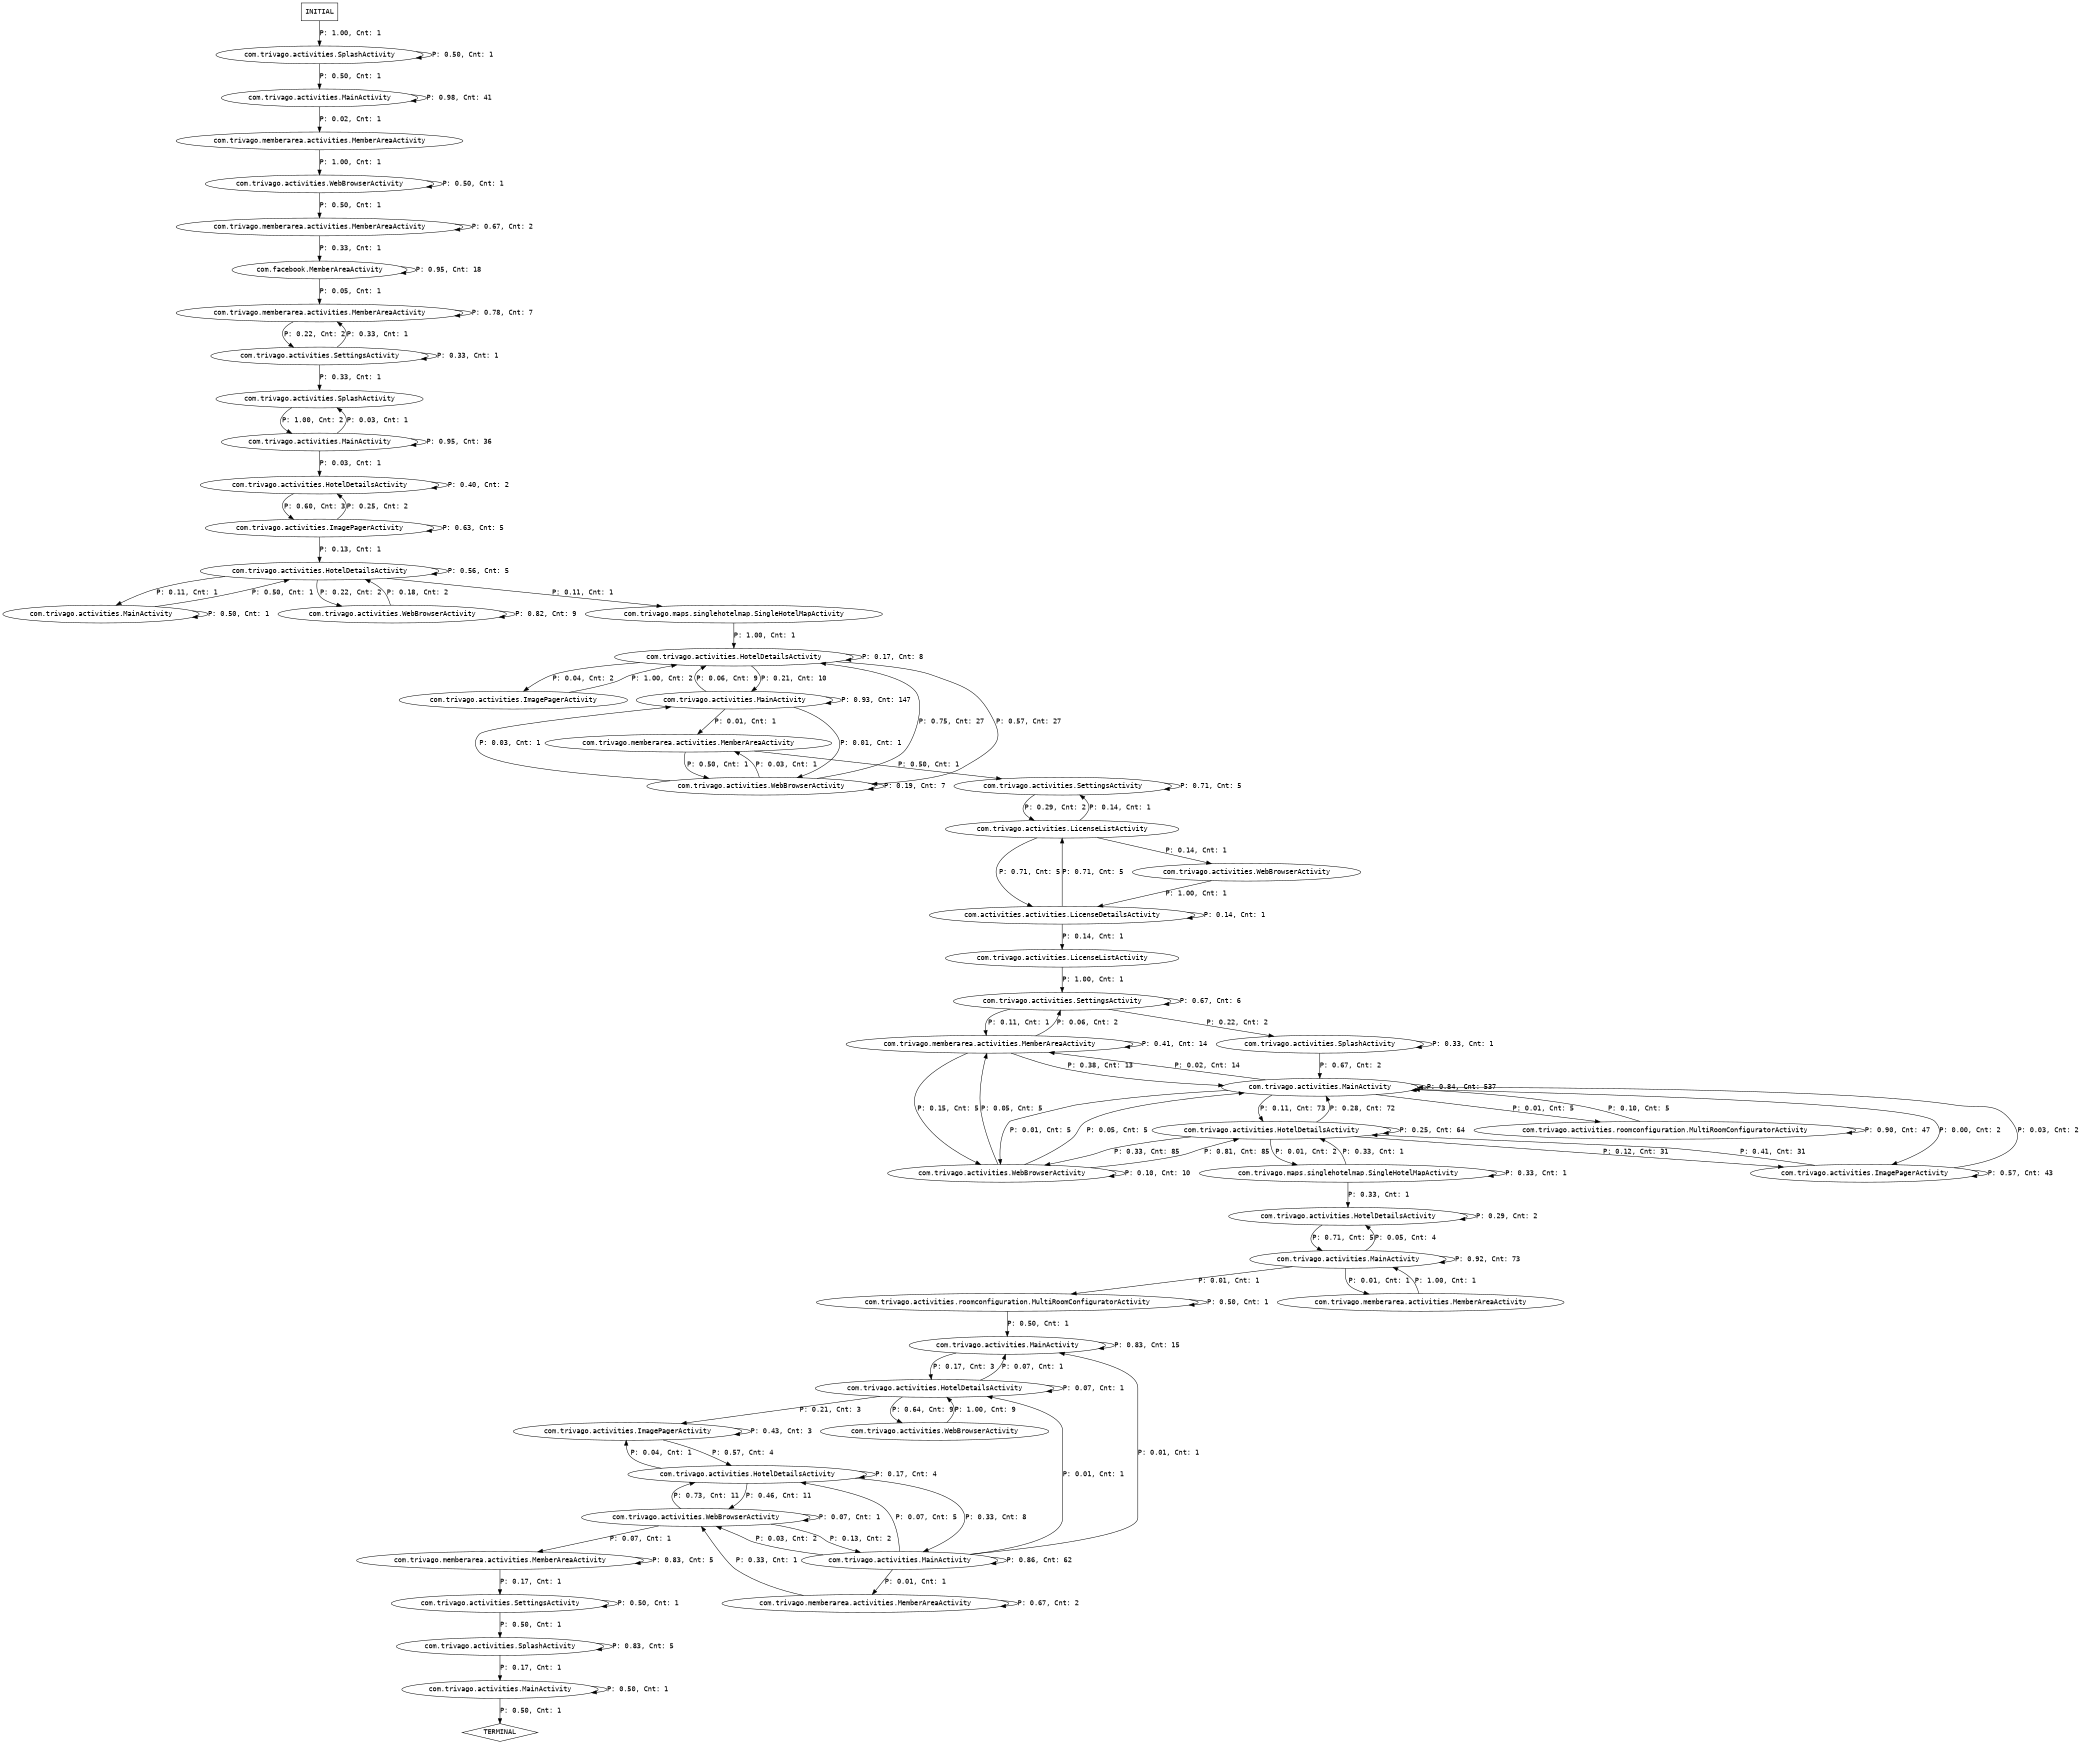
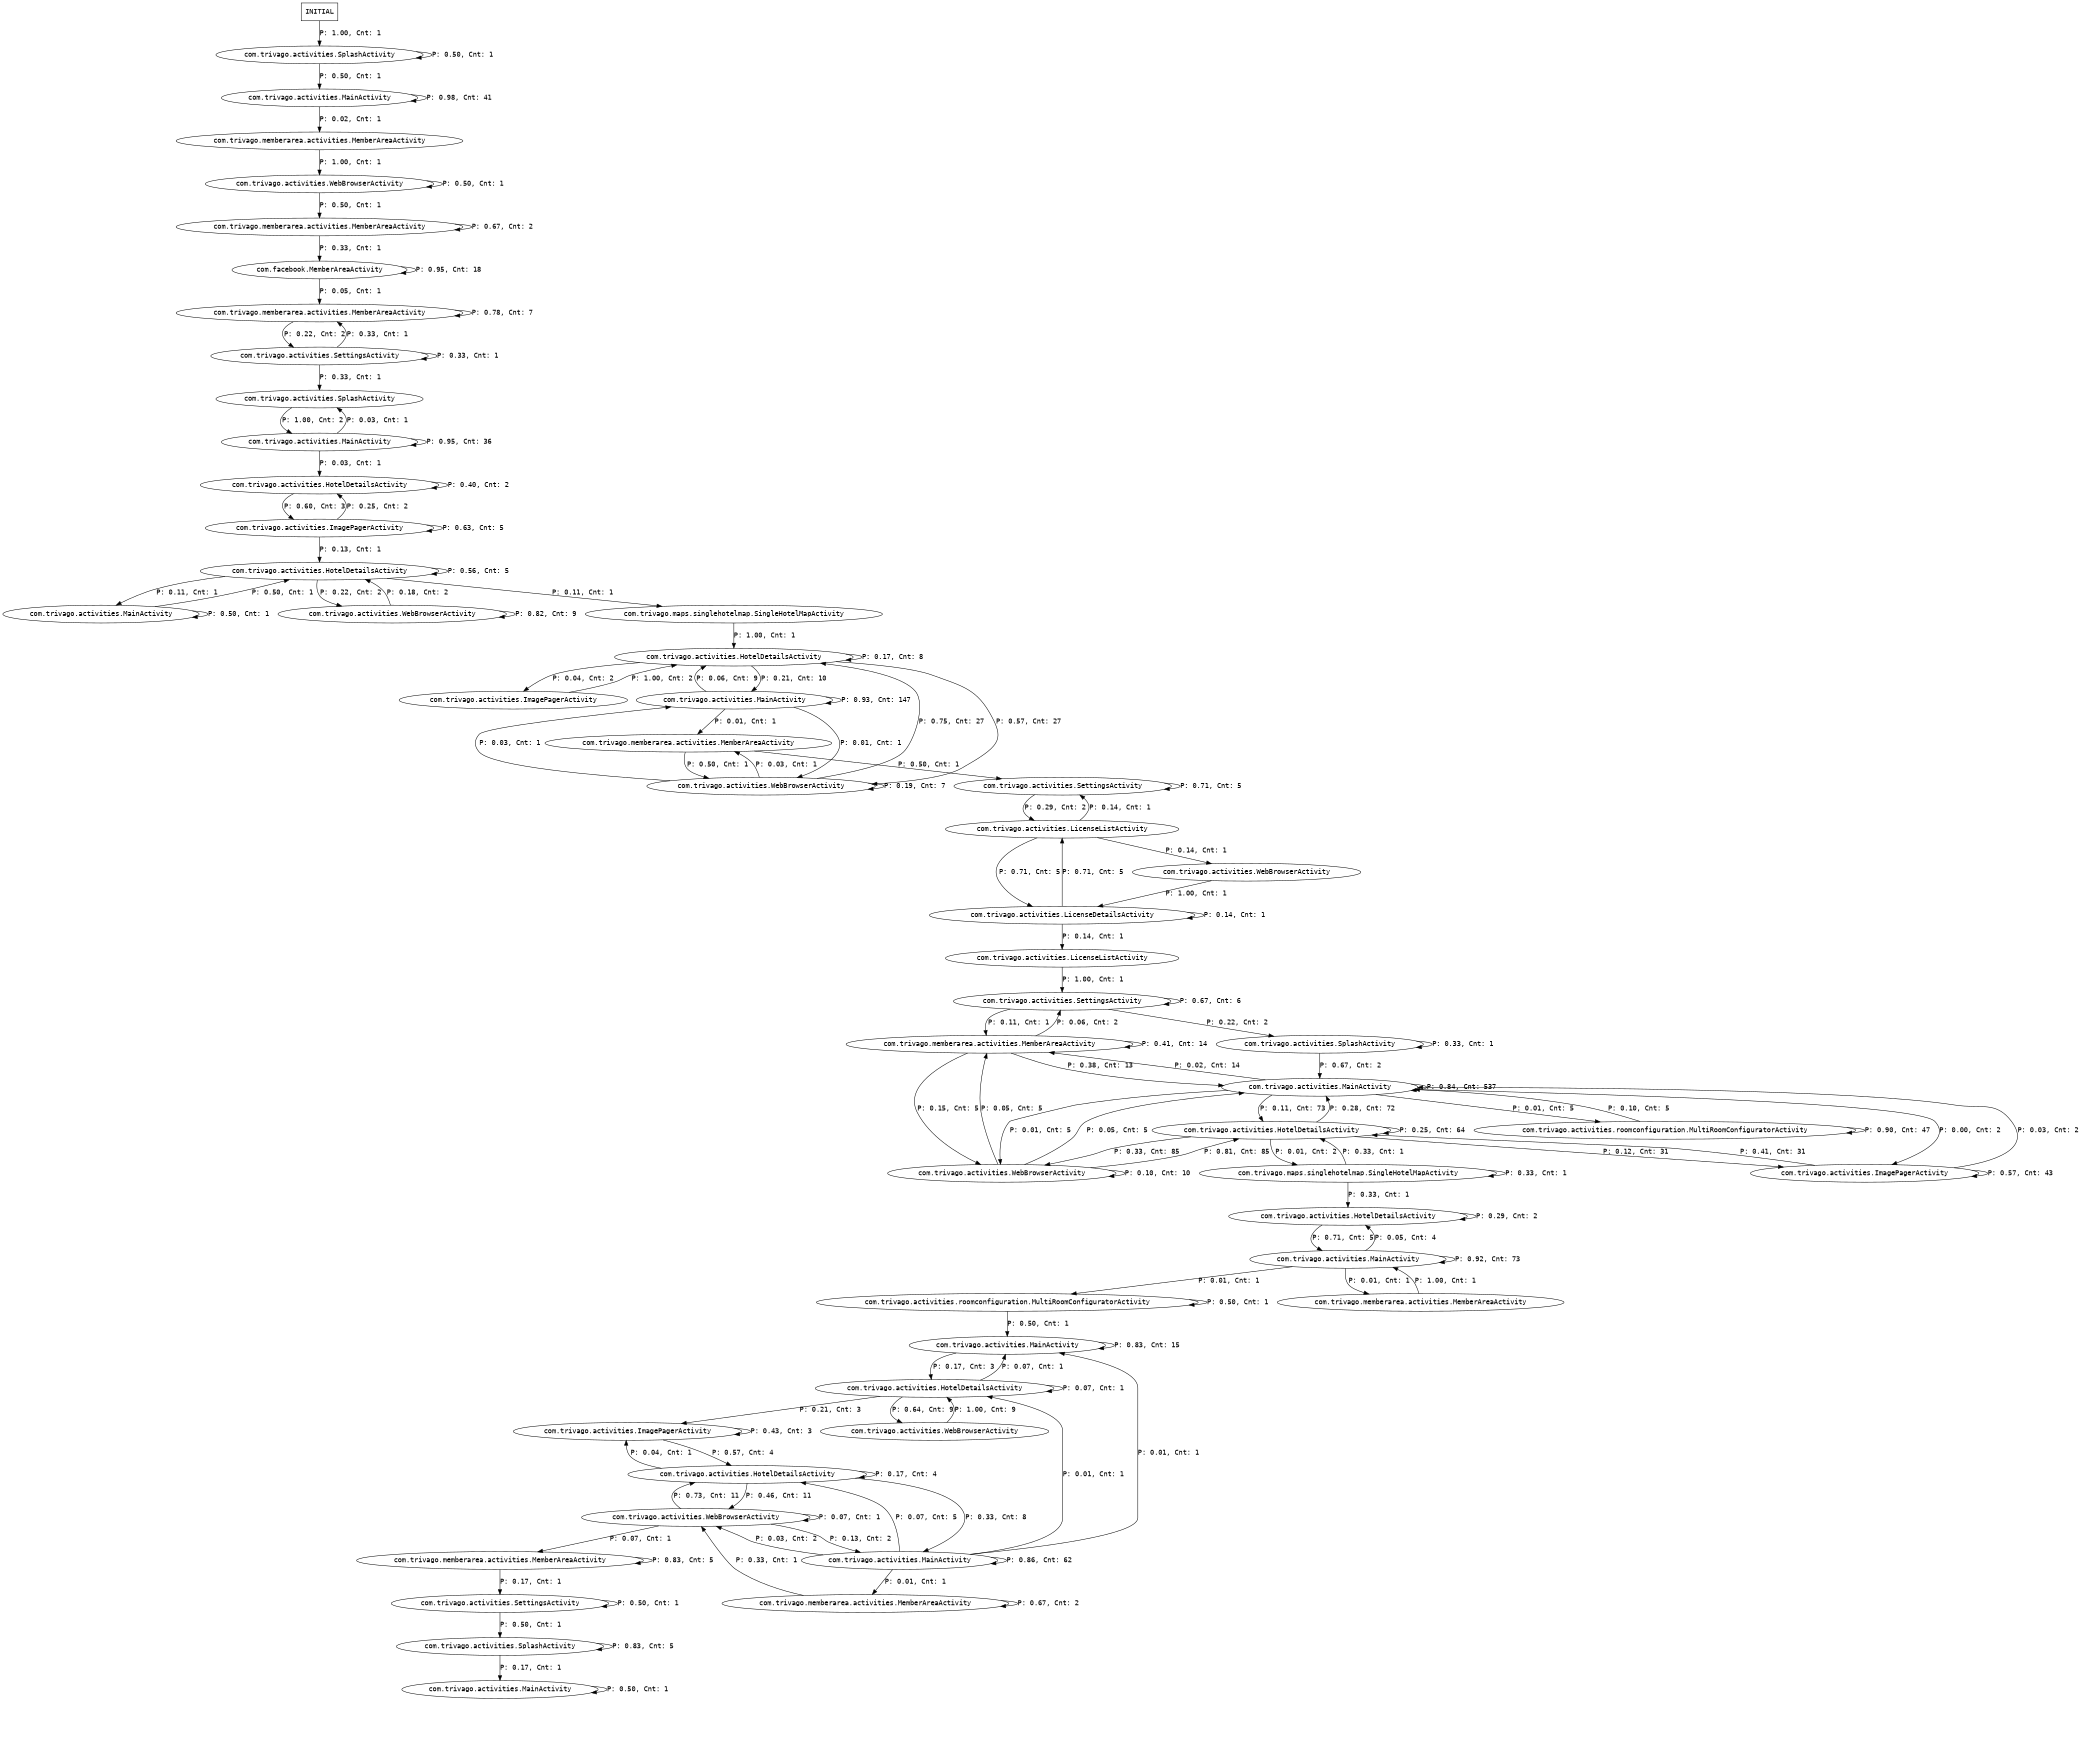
node "com.activities.activities.LicenseDetailsActivity": label "com.activities.activities.LicenseDetailsActivity" -> "com.trivago.activities.LicenseDetailsActivity"
node "TERMINAL": removed
